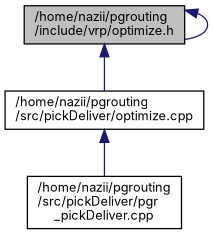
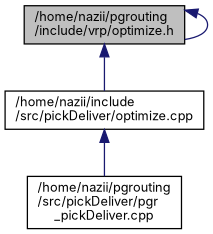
node "/home/nazii/pgrouting /src/pickDeliver/optimize.cpp": label "/home/nazii/pgrouting /src/pickDeliver/optimize.cpp" -> "/home/nazii/include /src/pickDeliver/optimize.cpp"
